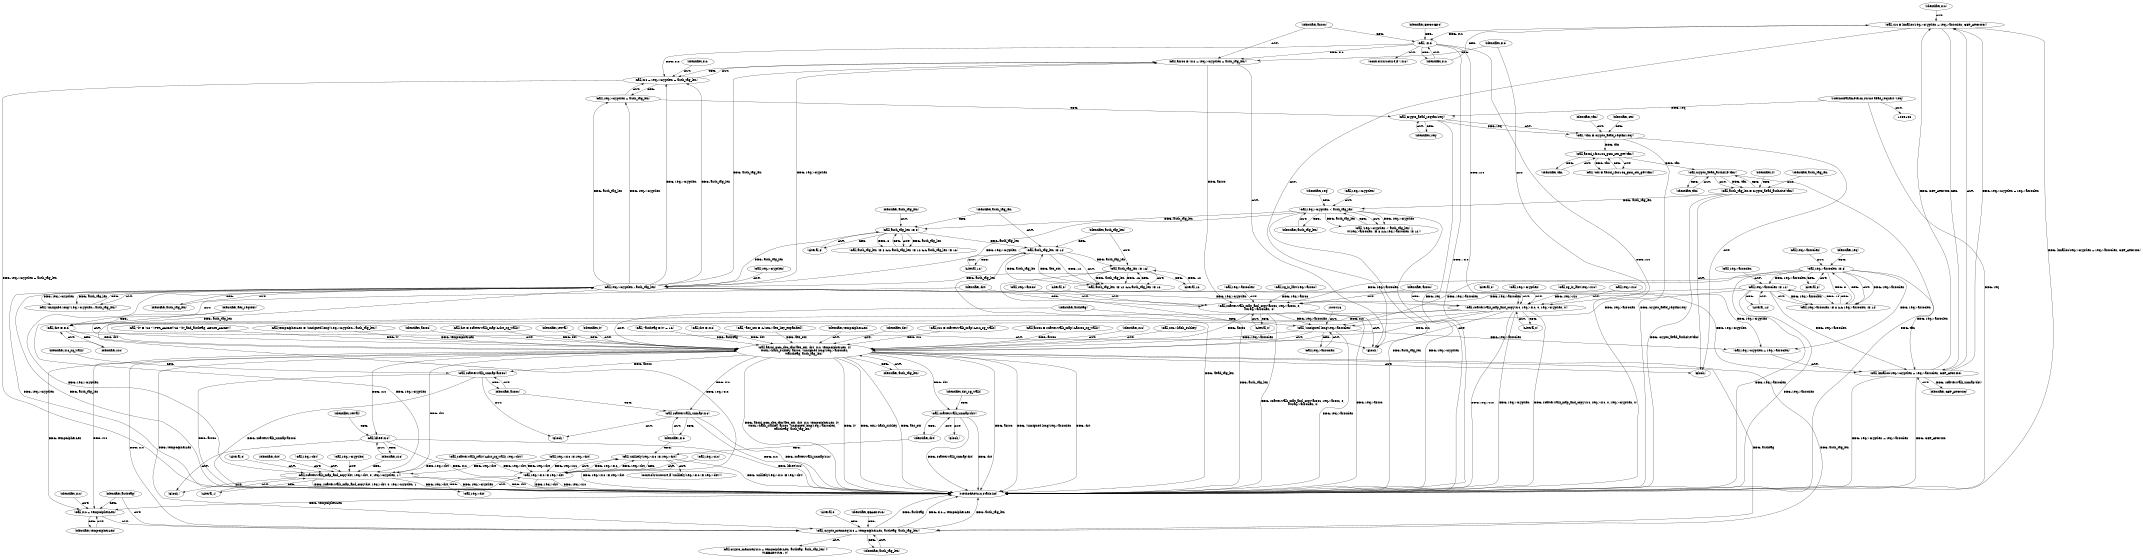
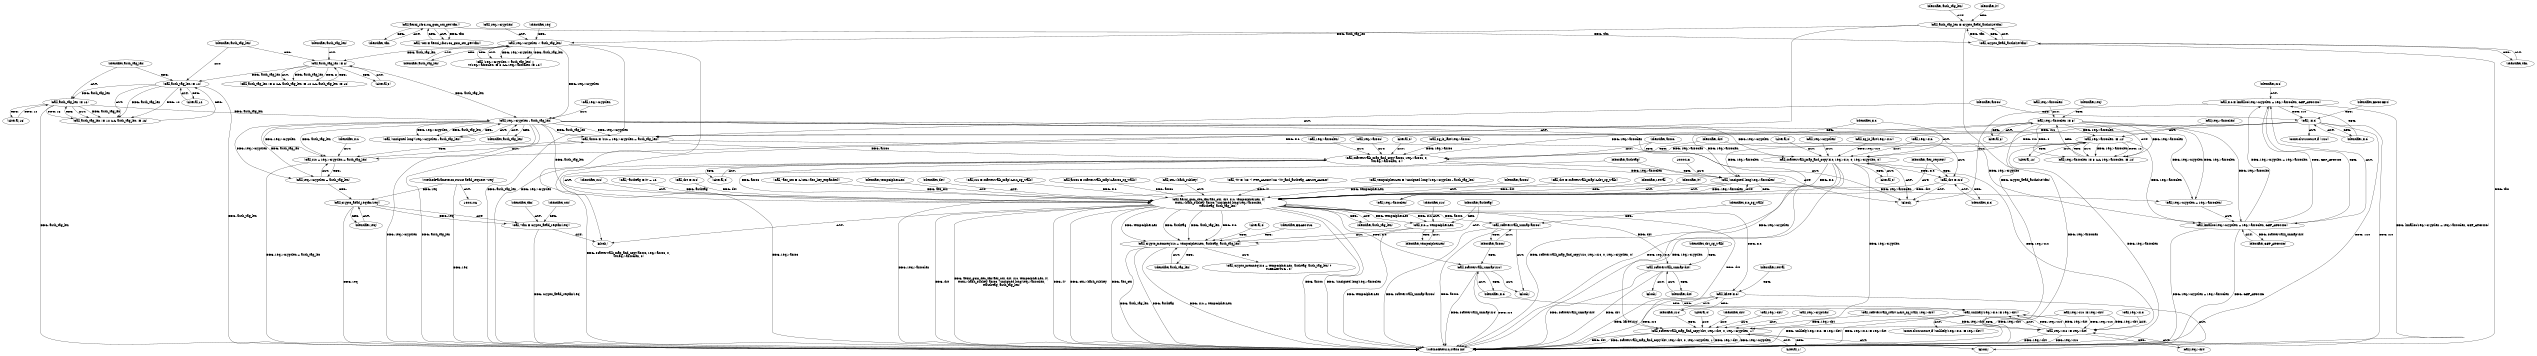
edge "(Call,*tfm = crypto_aead_reqtfm(req))" -> "(Call,aesni_rfc4106_gcm_ctx_get(tfm))": removed, label "DDG: tfm"
edge "(Call,auth_tag_len != 12 && auth_tag_len != 16)" -> "(Call,auth_tag_len != 12)": label "DDG: aes_ctx" -> "CFG: "
edge "(Call,auth_tag_len != 12)" -> "(MethodReturn,static int)": label "DDG: aead_tag_len" -> "DDG: auth_tag_len"
edge "(MethodReturn,static int)" -> "(Call,src + tempCipherLen)": reversed
